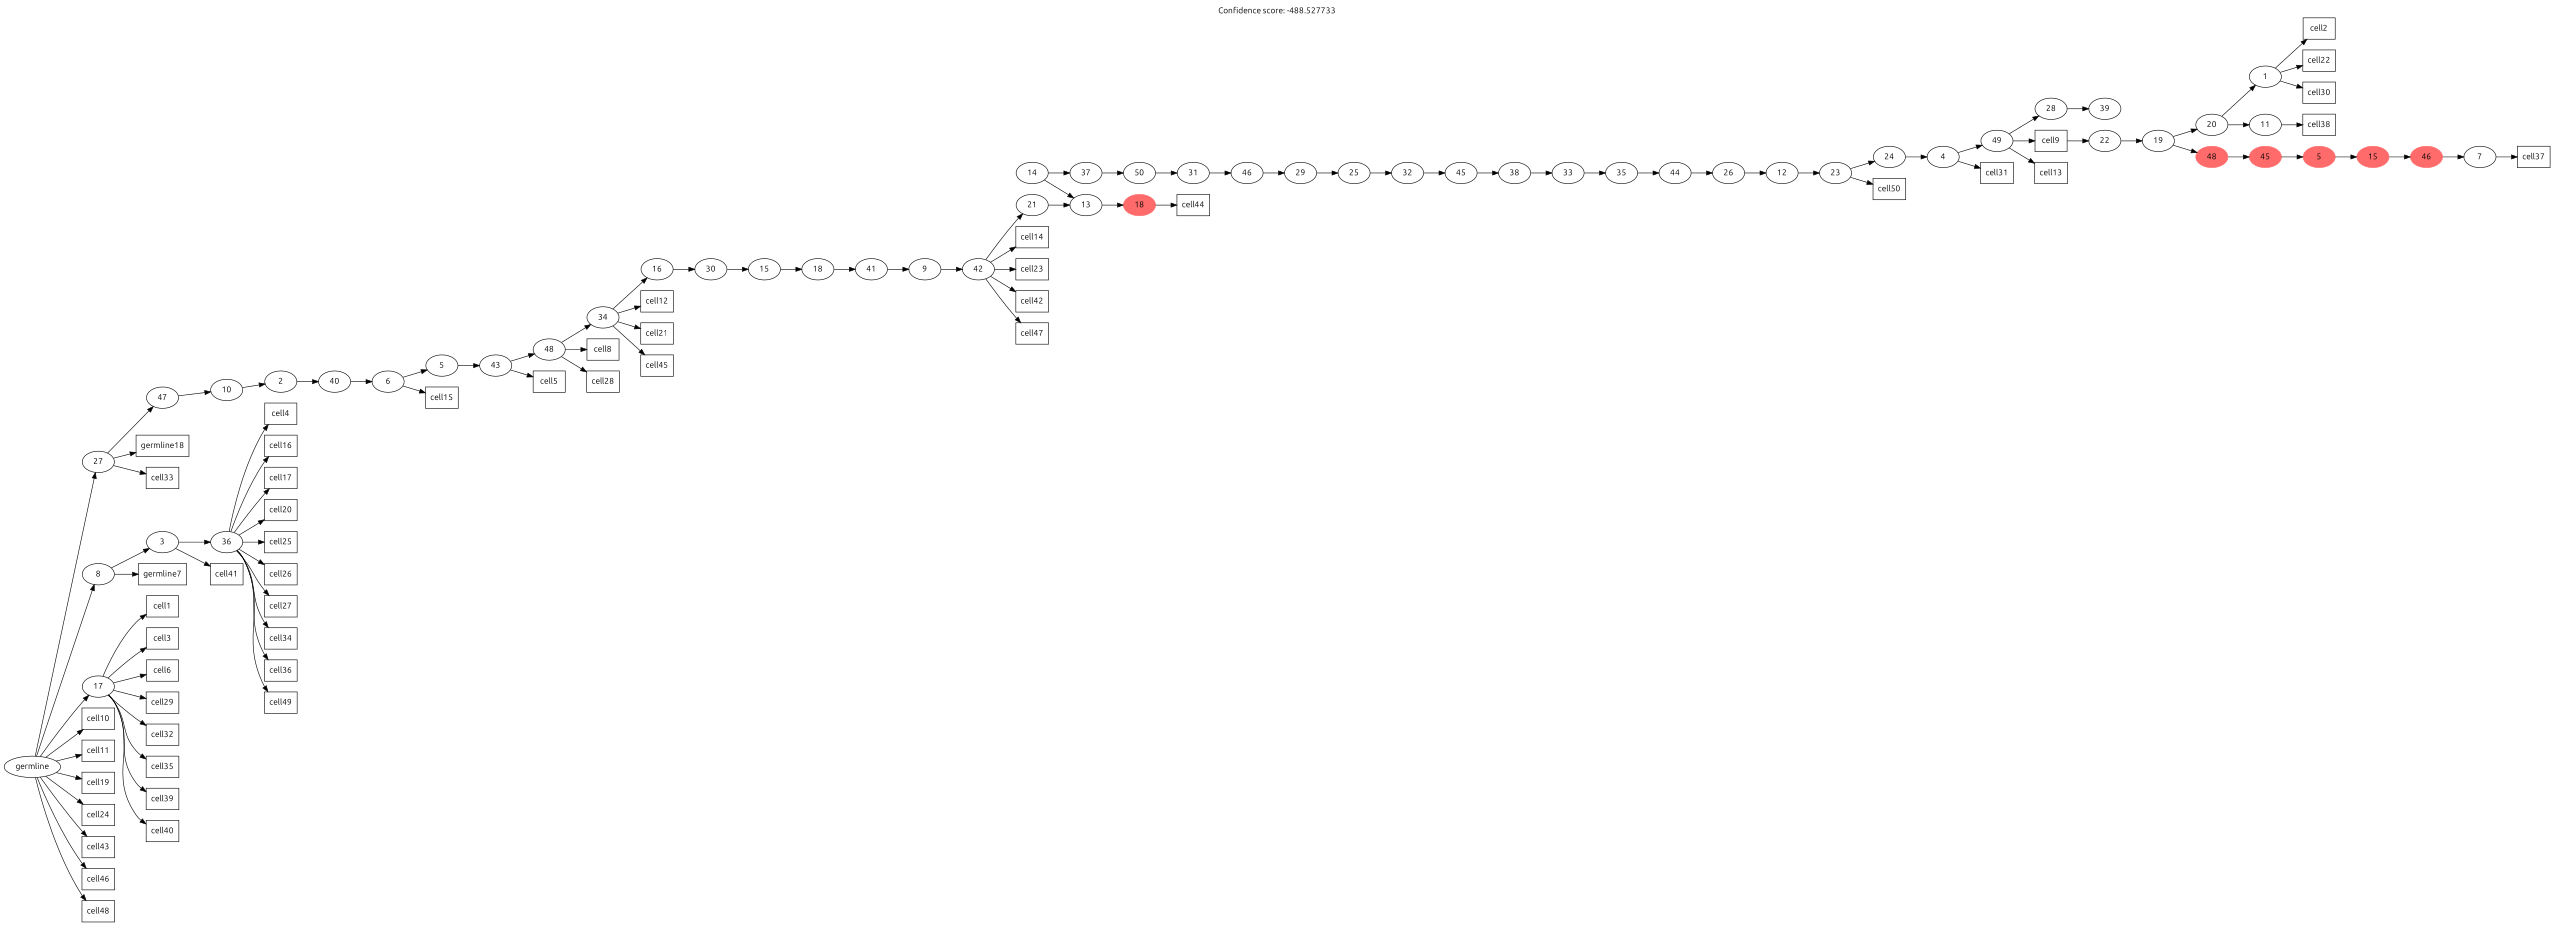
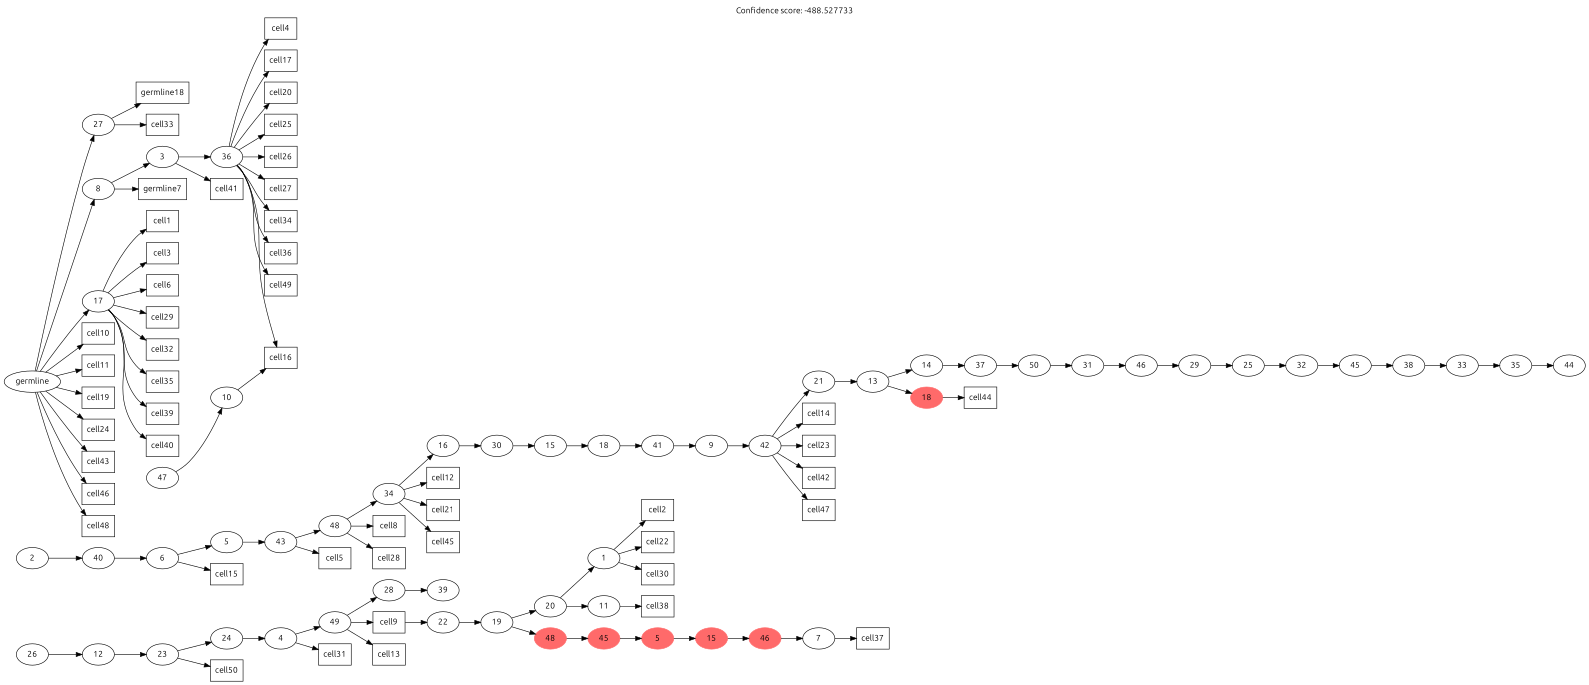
edge "44" -> "26": removed
edge "14" -> "13": reversed
edge "10" -> "2": now "10" -> "cell16"
edge "27" -> "47": removed
